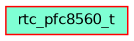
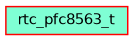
node "rtc_pfc8560_t": label "rtc_pfc8560_t" -> "rtc_pfc8563_t"
